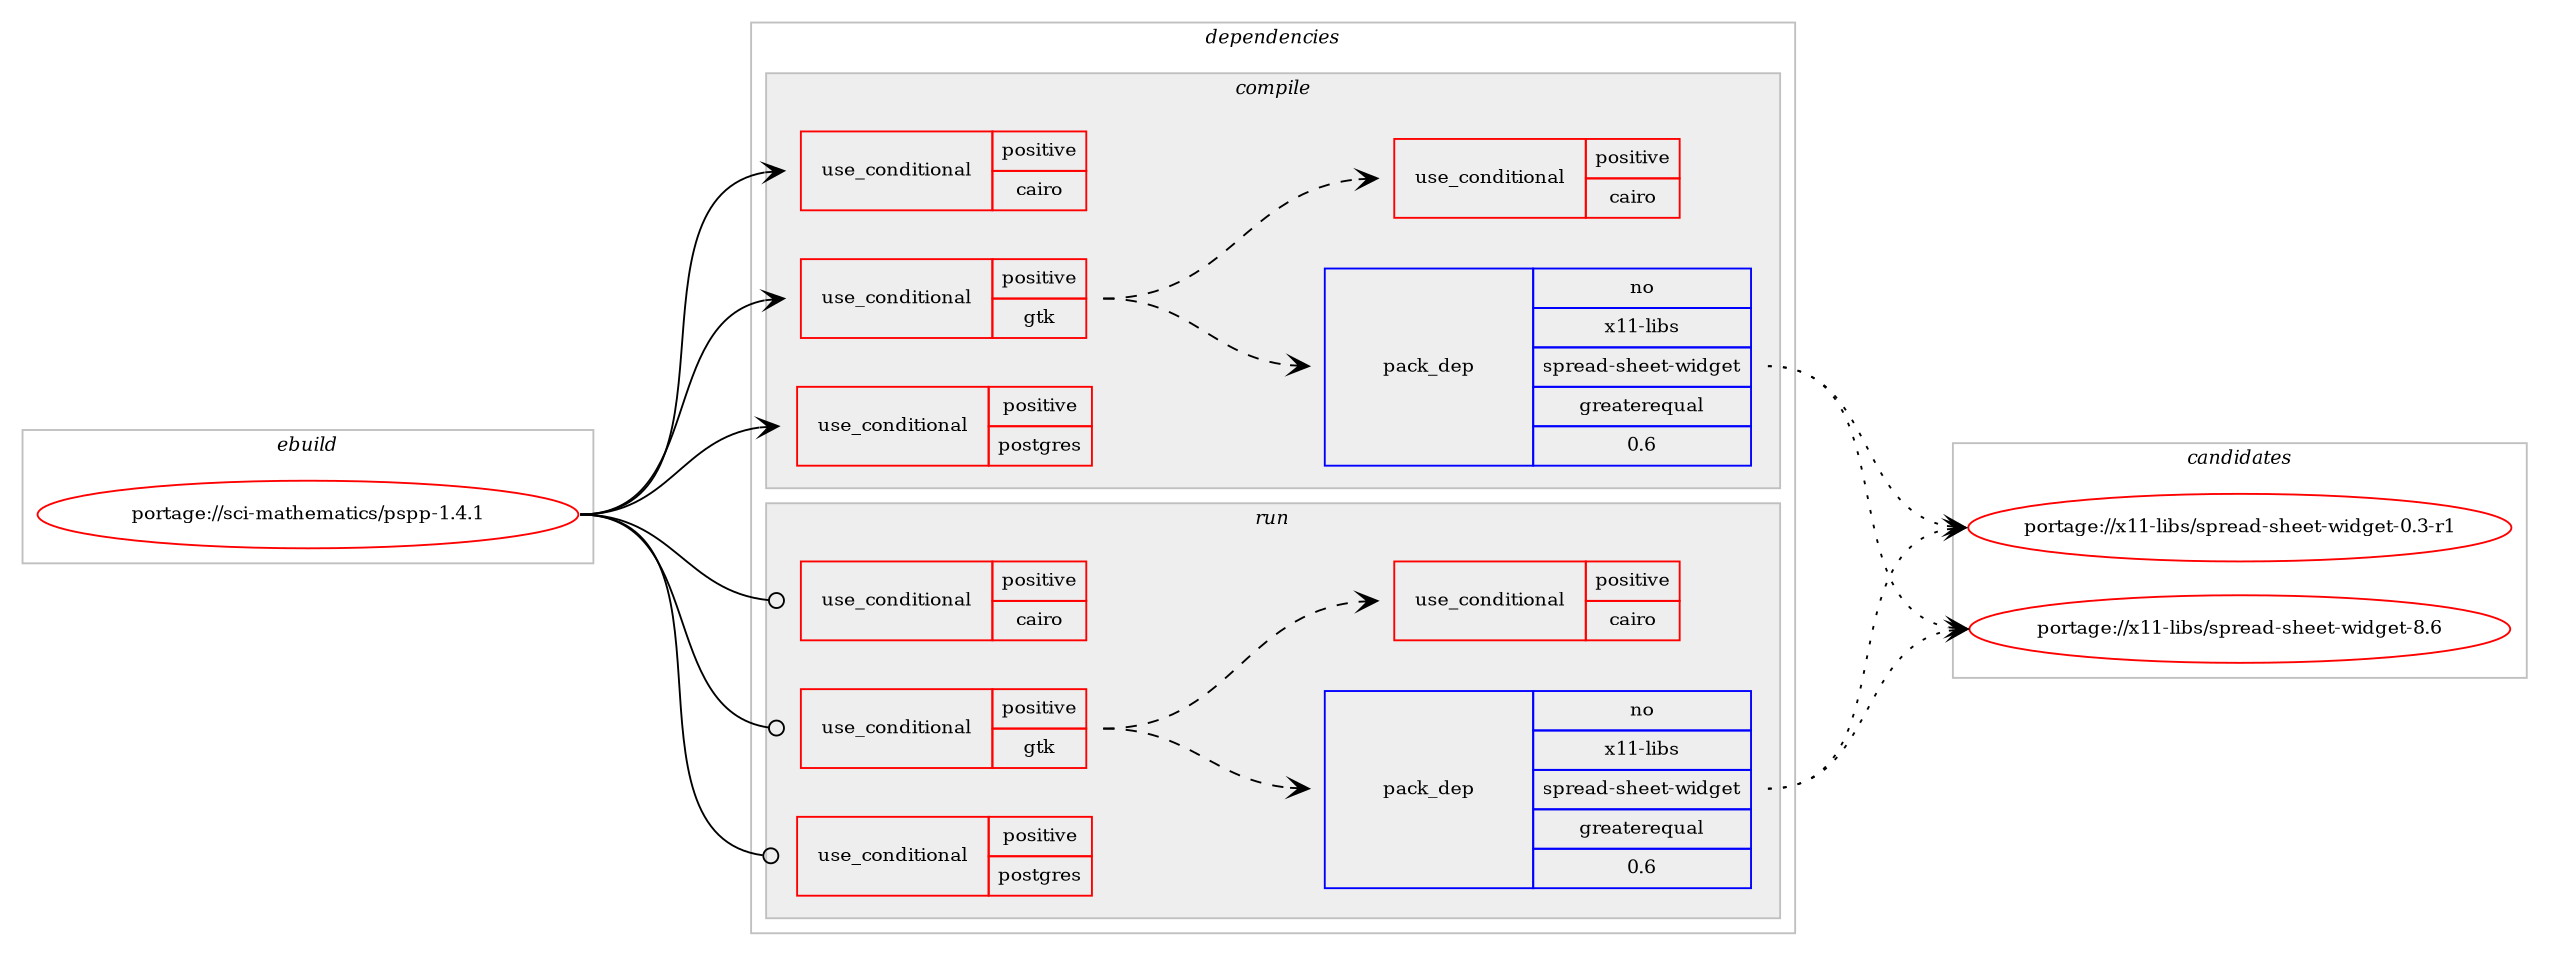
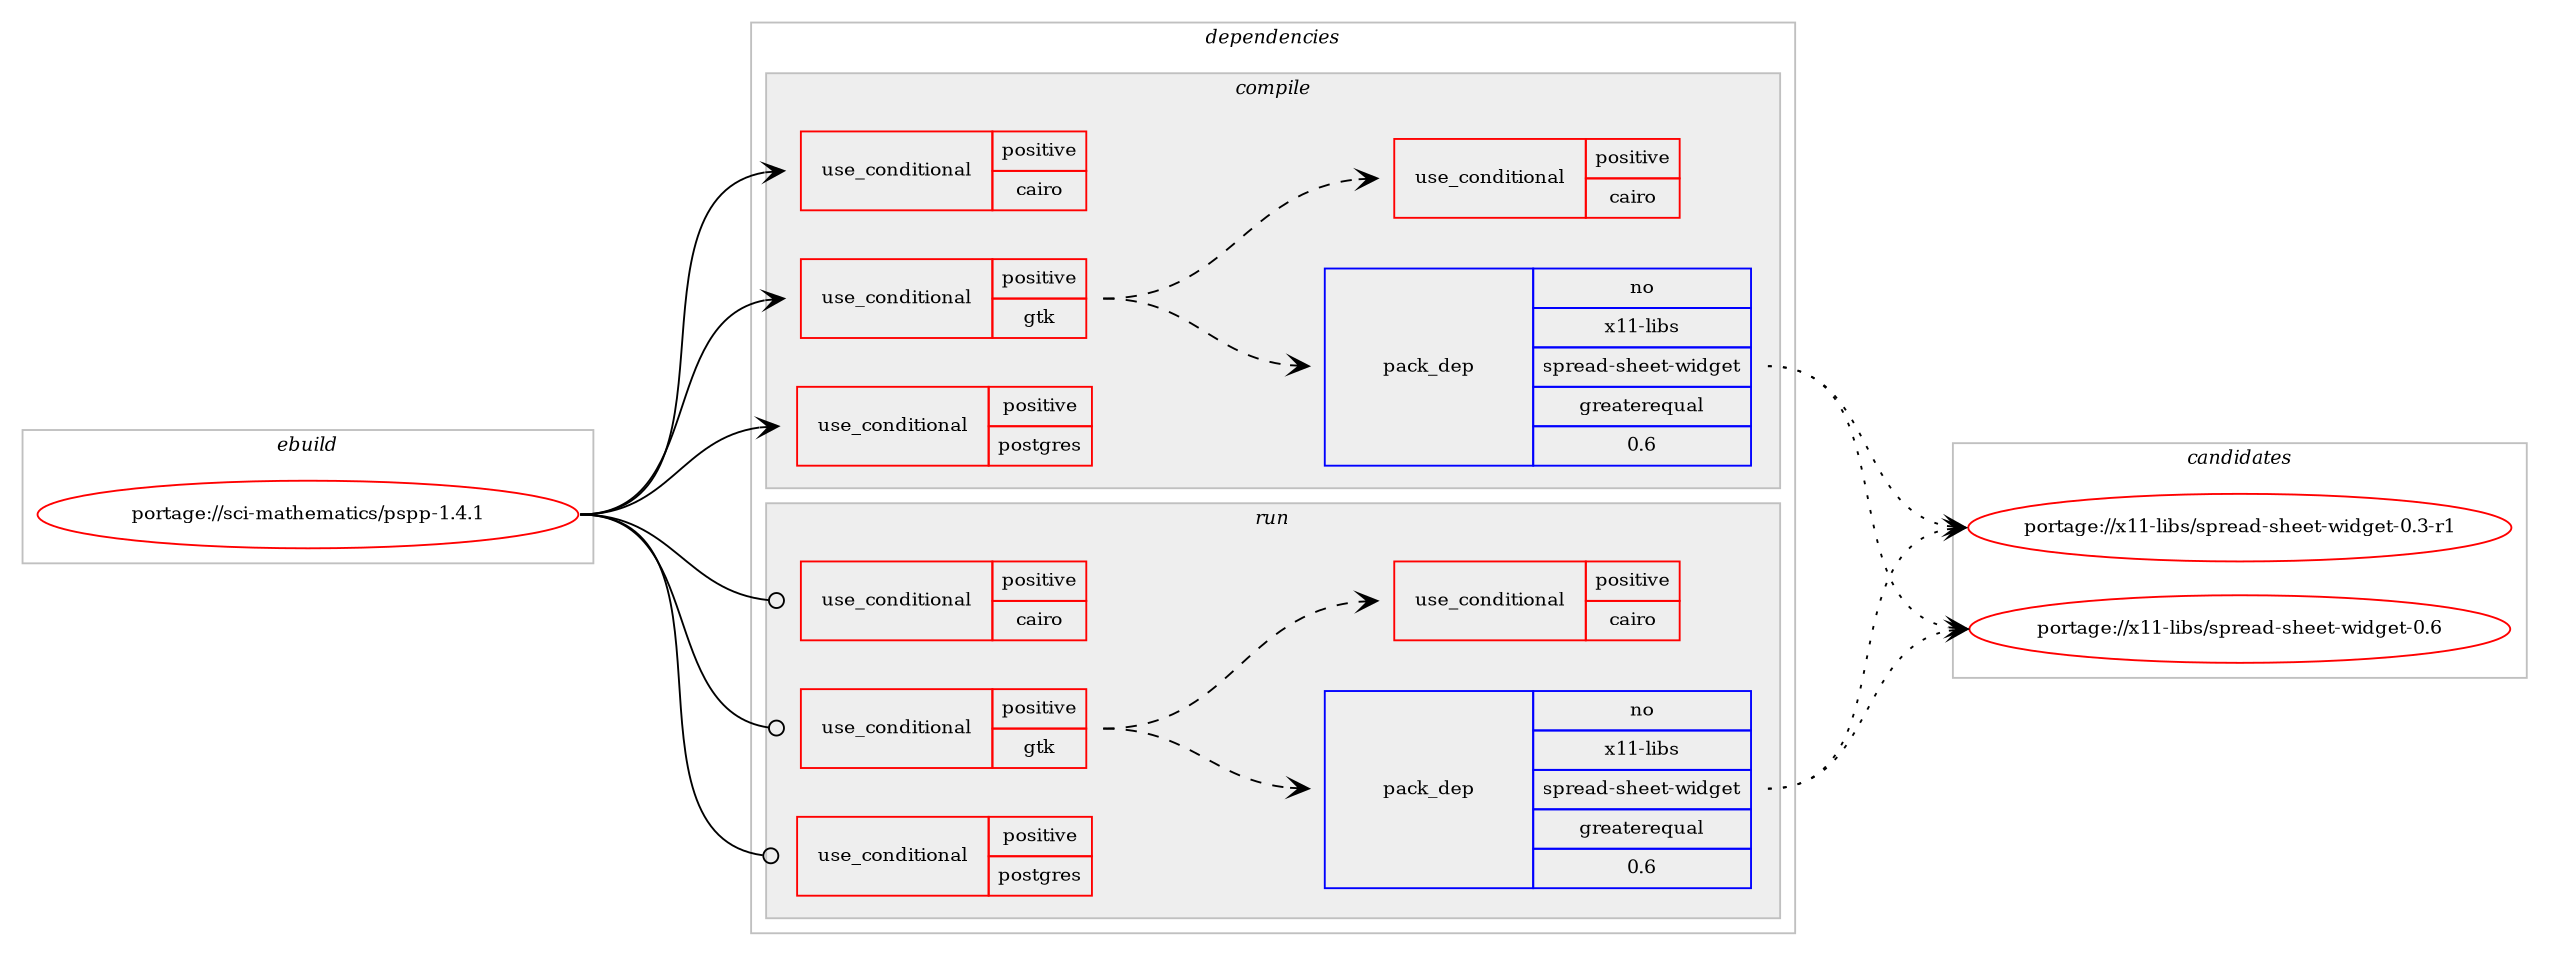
node "portage://x11-libs/spread-sheet-widget-8.6": label "portage://x11-libs/spread-sheet-widget-8.6" -> "portage://x11-libs/spread-sheet-widget-0.6"
